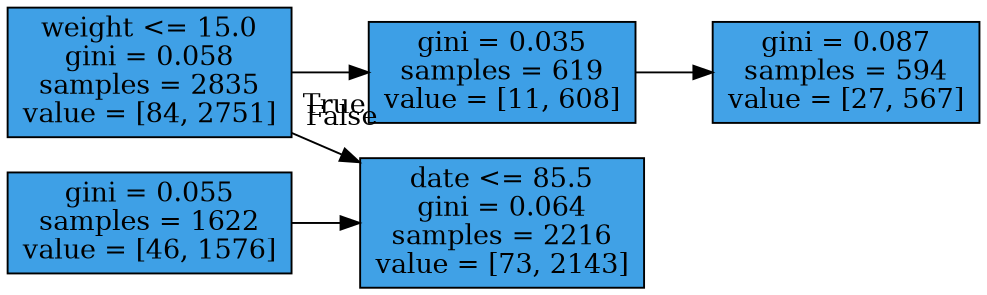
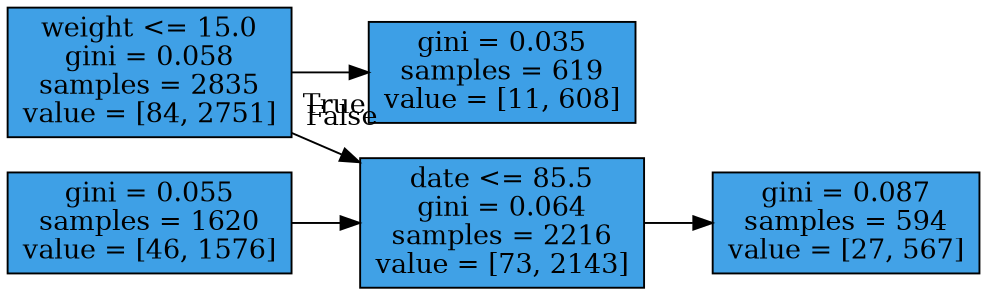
edge "gini = 0.035 samples = 619 value = [11, 608]" -> "gini = 0.087 samples = 594 value = [27, 567]": now "date <= 85.5 gini = 0.064 samples = 2216 value = [73, 2143]" -> "gini = 0.087 samples = 594 value = [27, 567]"
node "gini = 0.055 samples = 1622 value = [46, 1576]": label "gini = 0.055 samples = 1622 value = [46, 1576]" -> "gini = 0.055 samples = 1620 value = [46, 1576]"
